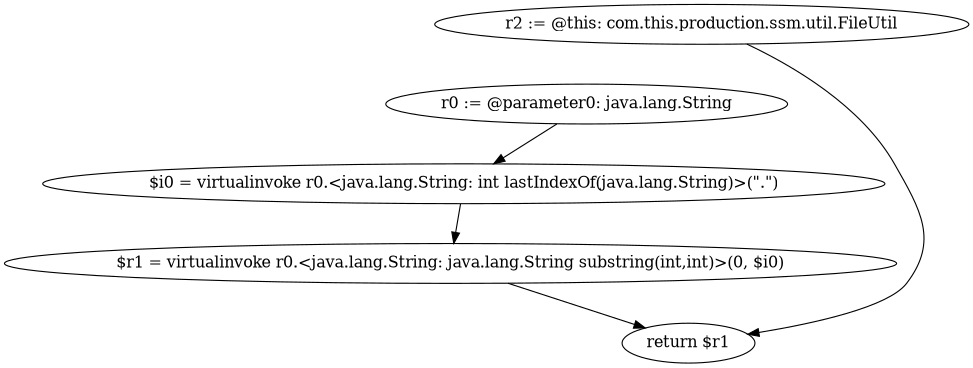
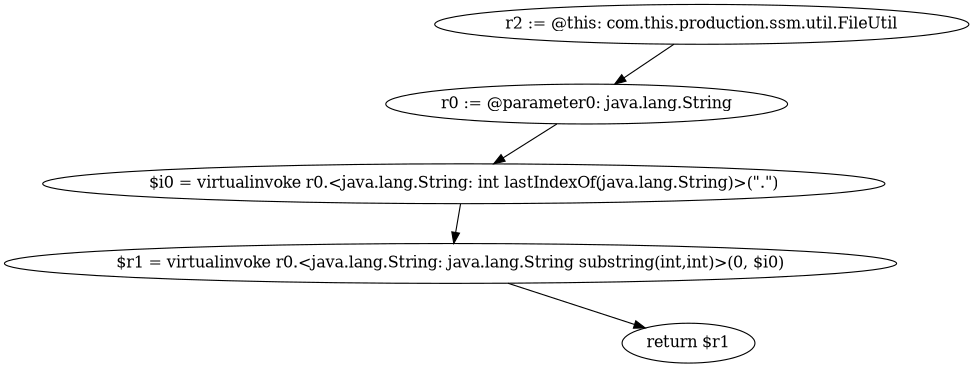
edge "r2 := @this: com.this.production.ssm.util.FileUtil" -> "return $r1": now "r2 := @this: com.this.production.ssm.util.FileUtil" -> "r0 := @parameter0: java.lang.String"
